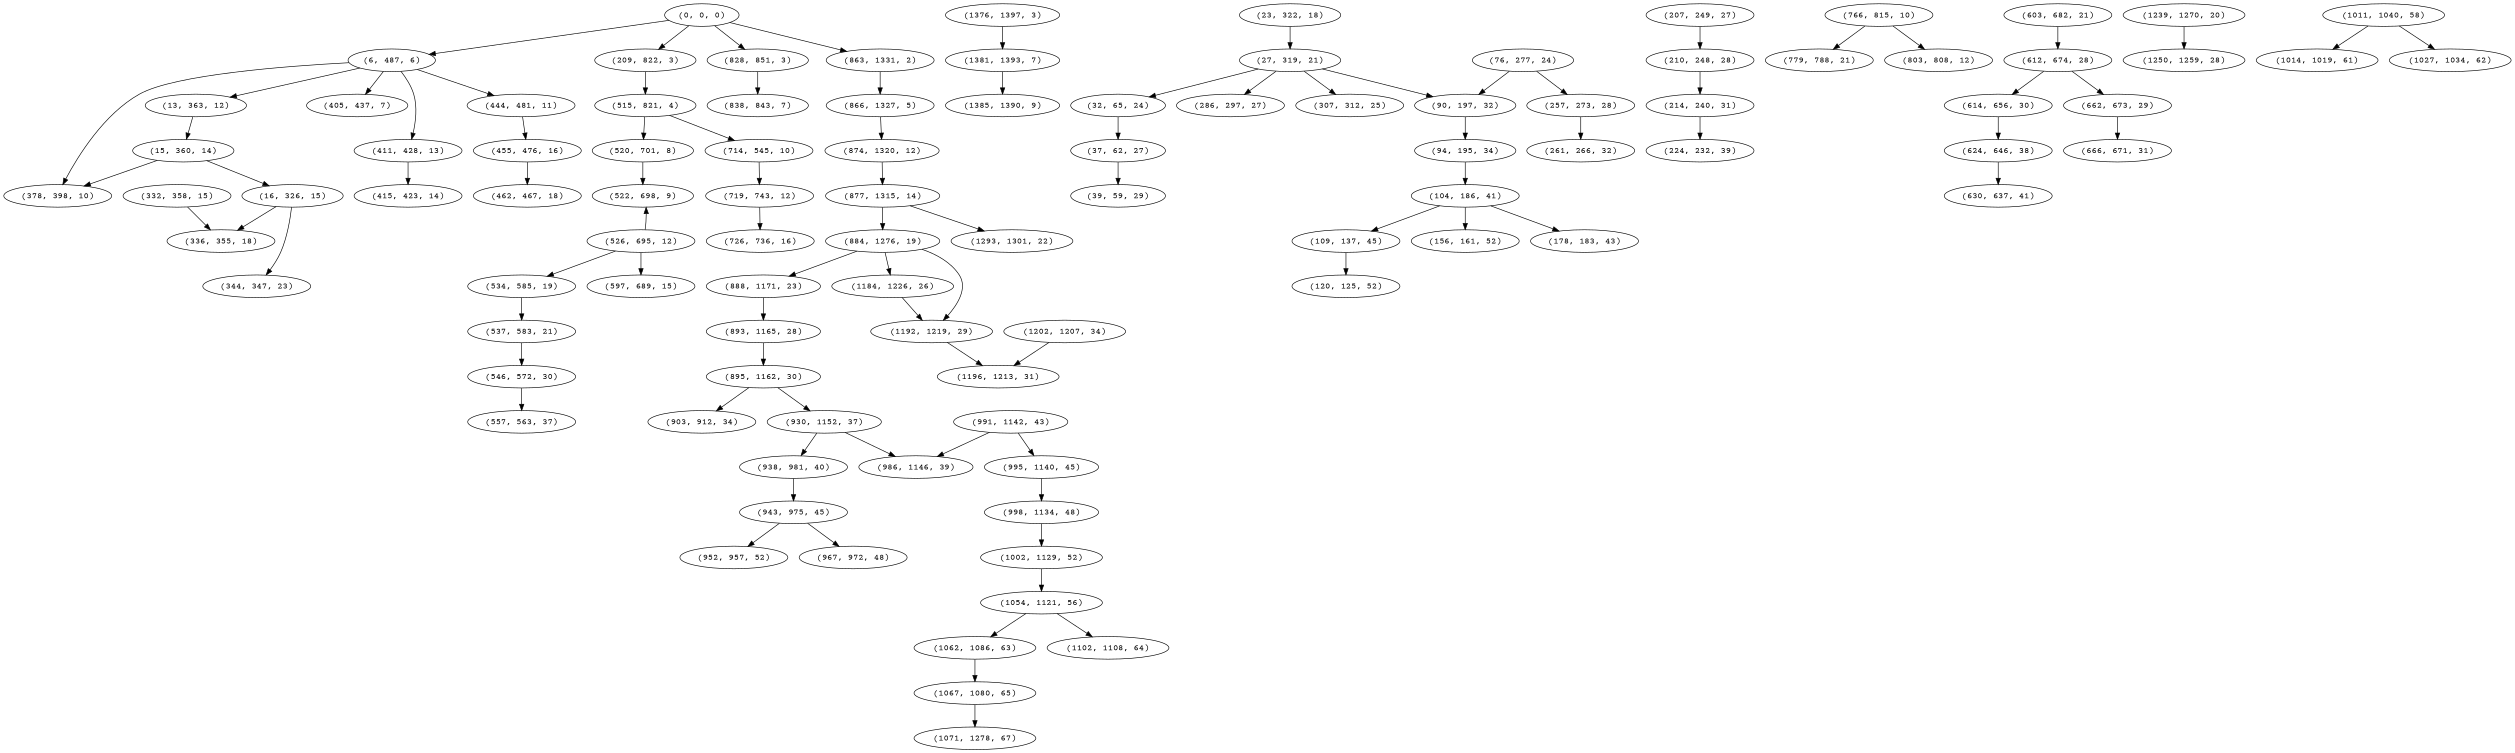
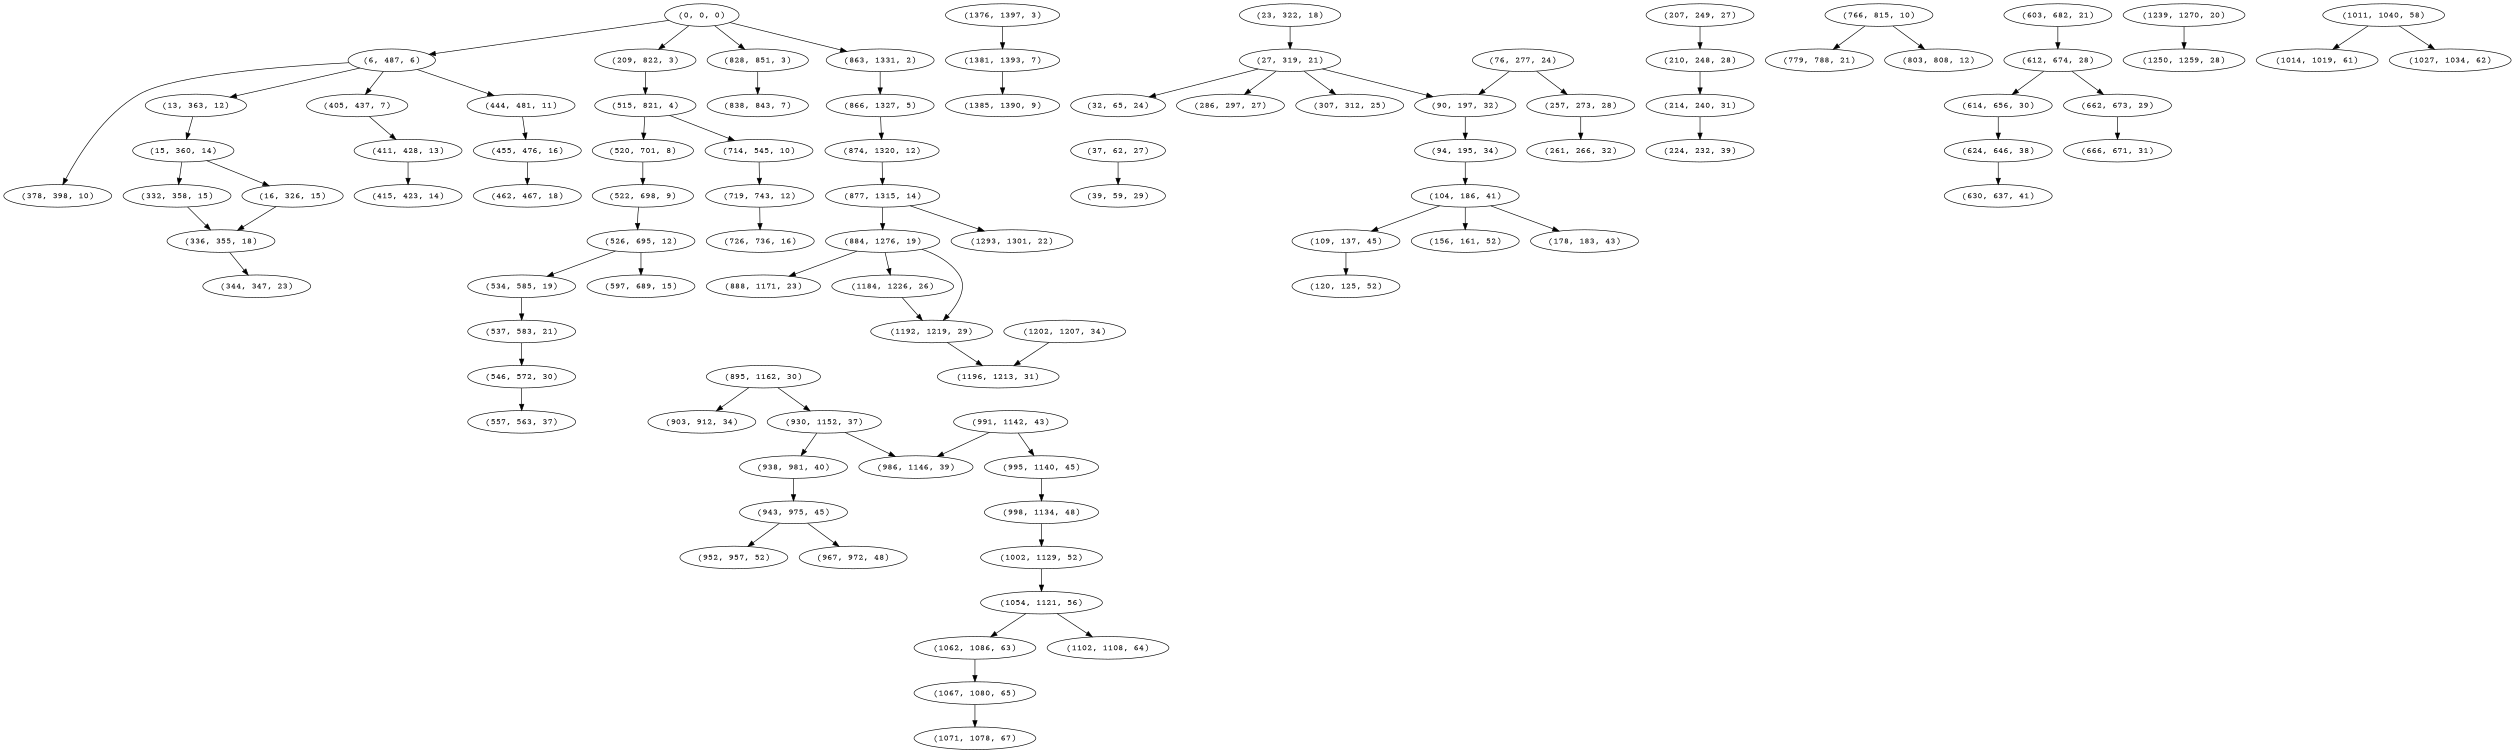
edge "(6, 487, 6)" -> "(411, 428, 13)": now "(405, 437, 7)" -> "(411, 428, 13)"
edge "(32, 65, 24)" -> "(37, 62, 27)": removed
edge "(15, 360, 14)" -> "(378, 398, 10)": now "(15, 360, 14)" -> "(332, 358, 15)"
edge "(526, 695, 12)" -> "(522, 698, 9)": reversed
edge "(16, 326, 15)" -> "(344, 347, 23)": now "(336, 355, 18)" -> "(344, 347, 23)"
node "(893, 1165, 28)": removed
node "(1071, 1278, 67)": label "(1071, 1278, 67)" -> "(1071, 1078, 67)"
